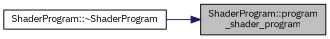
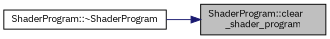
node "ShaderProgram::program _shader_program": label "ShaderProgram::program _shader_program" -> "ShaderProgram::clear _shader_program"
